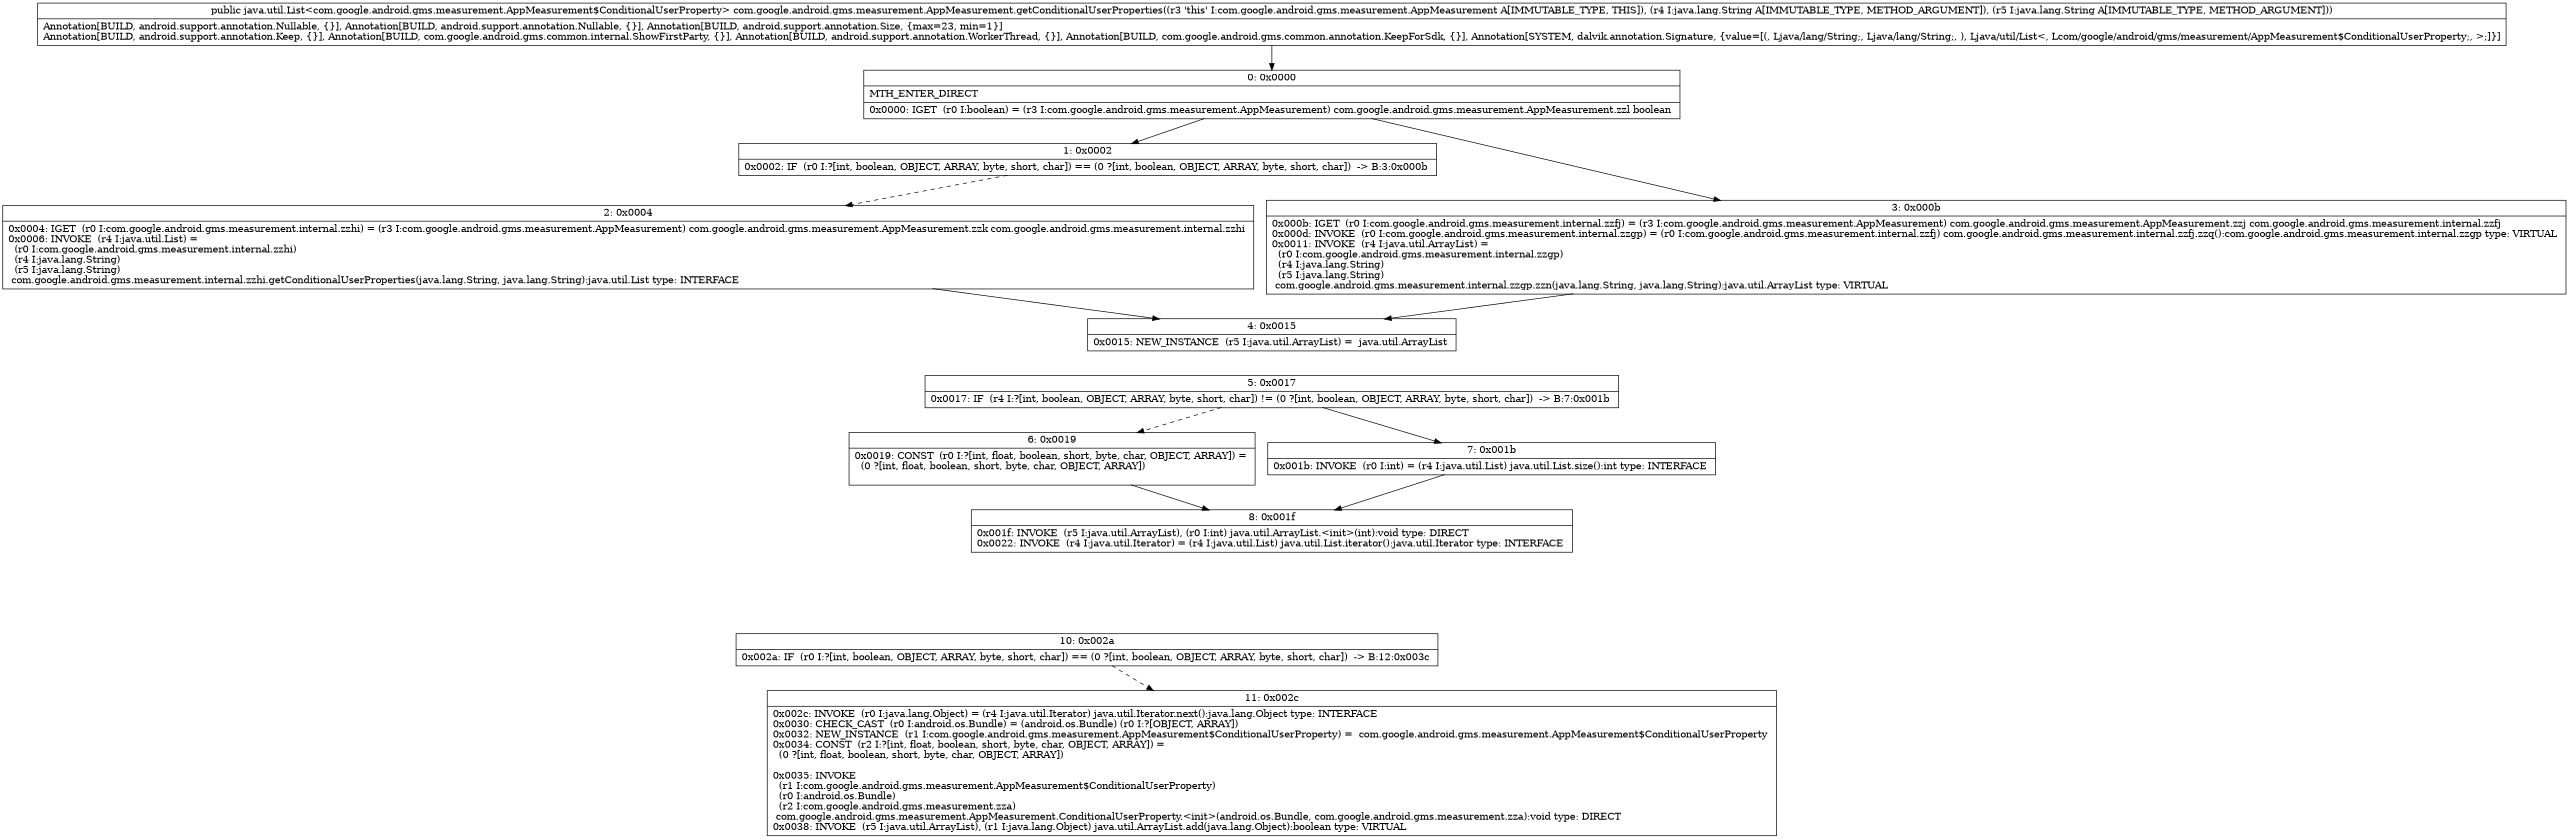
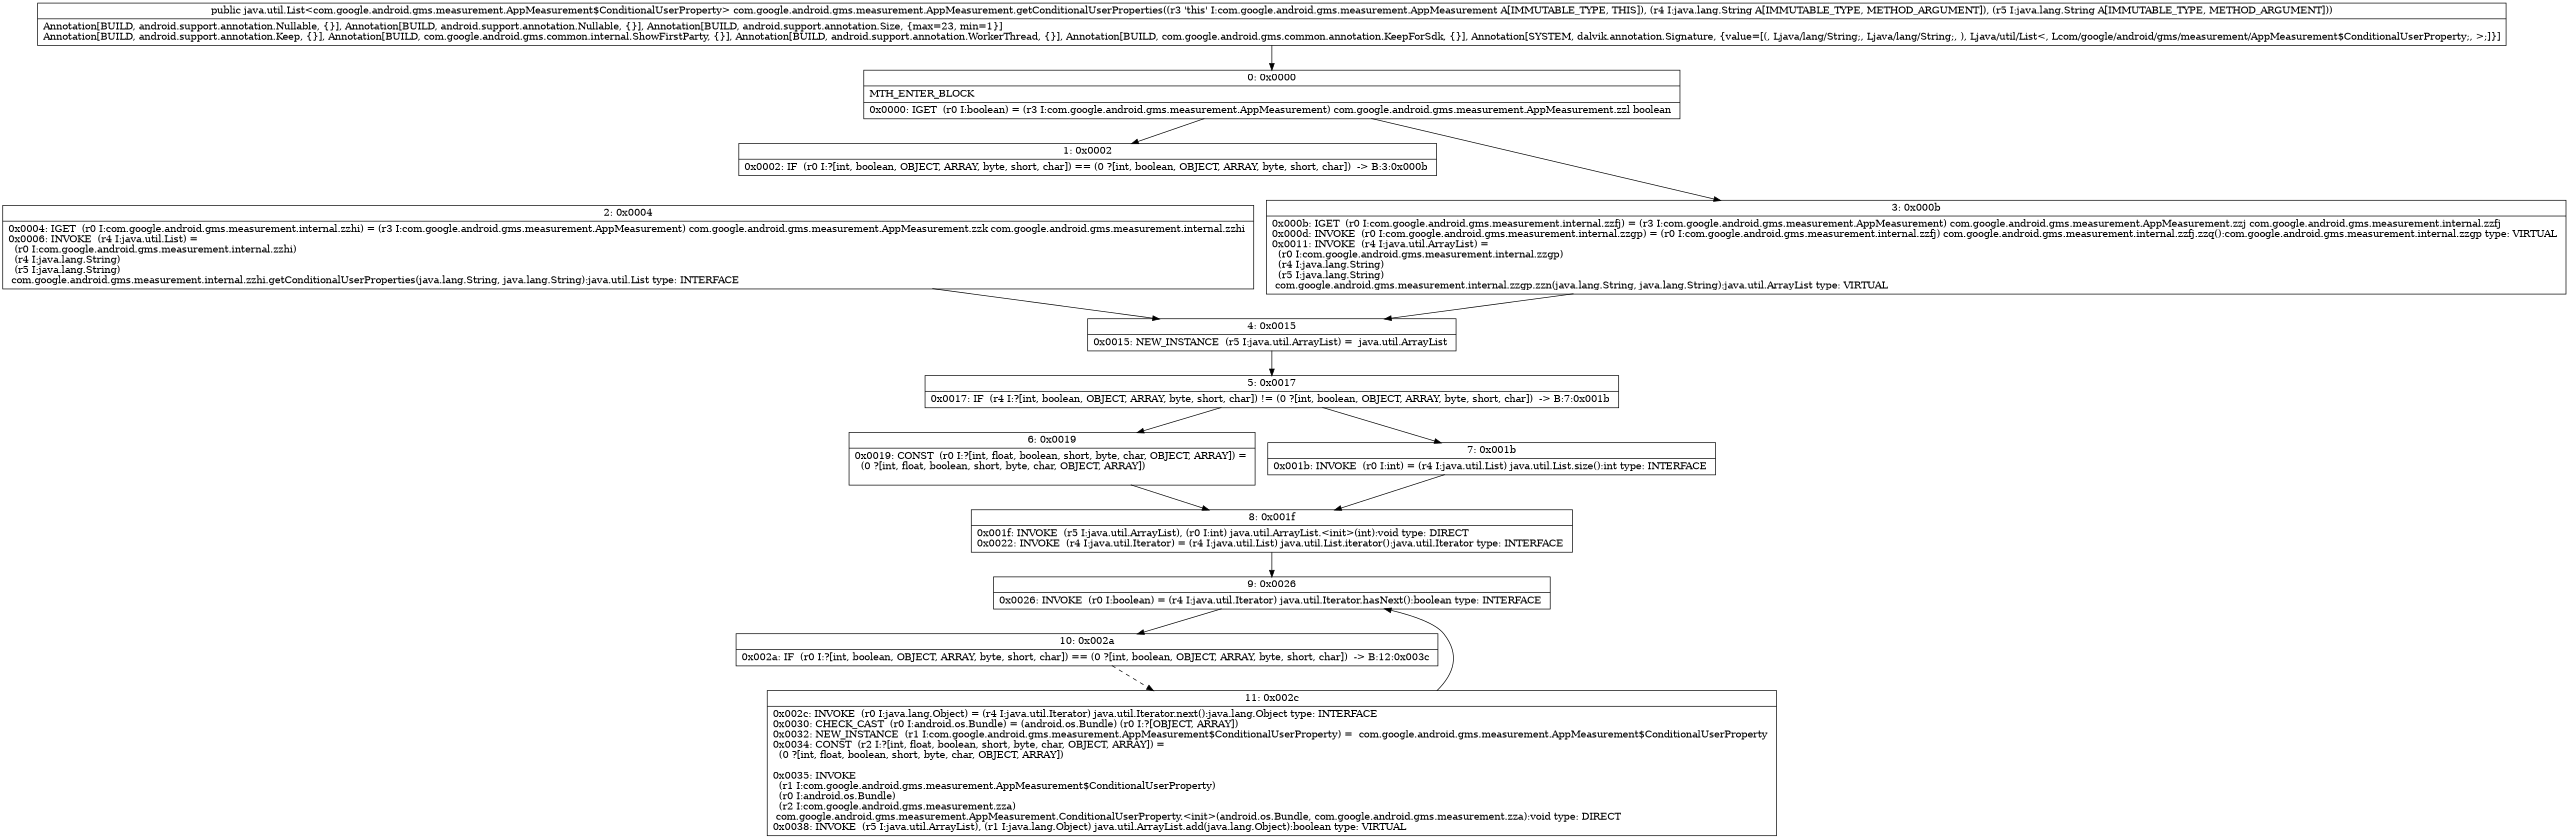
node "0: 0x0000": text "MTH_ENTER_DIRECT" -> "MTH_ENTER_BLOCK"
edge "1: 0x0002" -> "2: 0x0004": removed
edge "4: 0x0015" -> "5: 0x0017": added
edge "5: 0x0017" -> "6: 0x0019": style dashed -> solid
node "9: 0x0026": added
